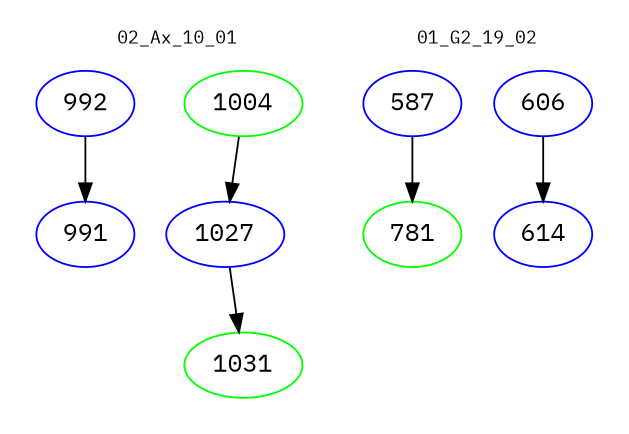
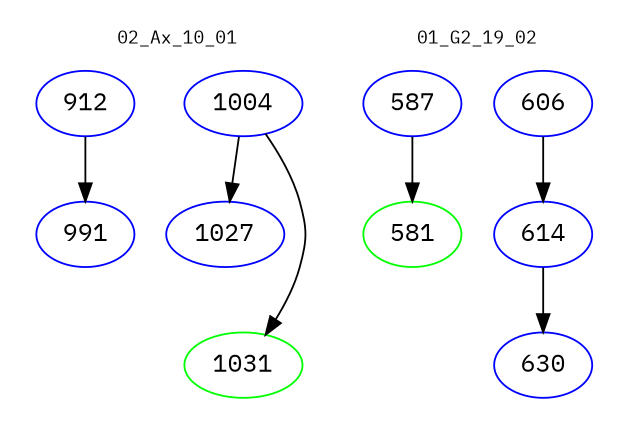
node "992": label "992" -> "912"
node "1004": color green -> blue
node "781": label "781" -> "581"
edge "1027" -> "1031": now "1004" -> "1031"
node "630": added
